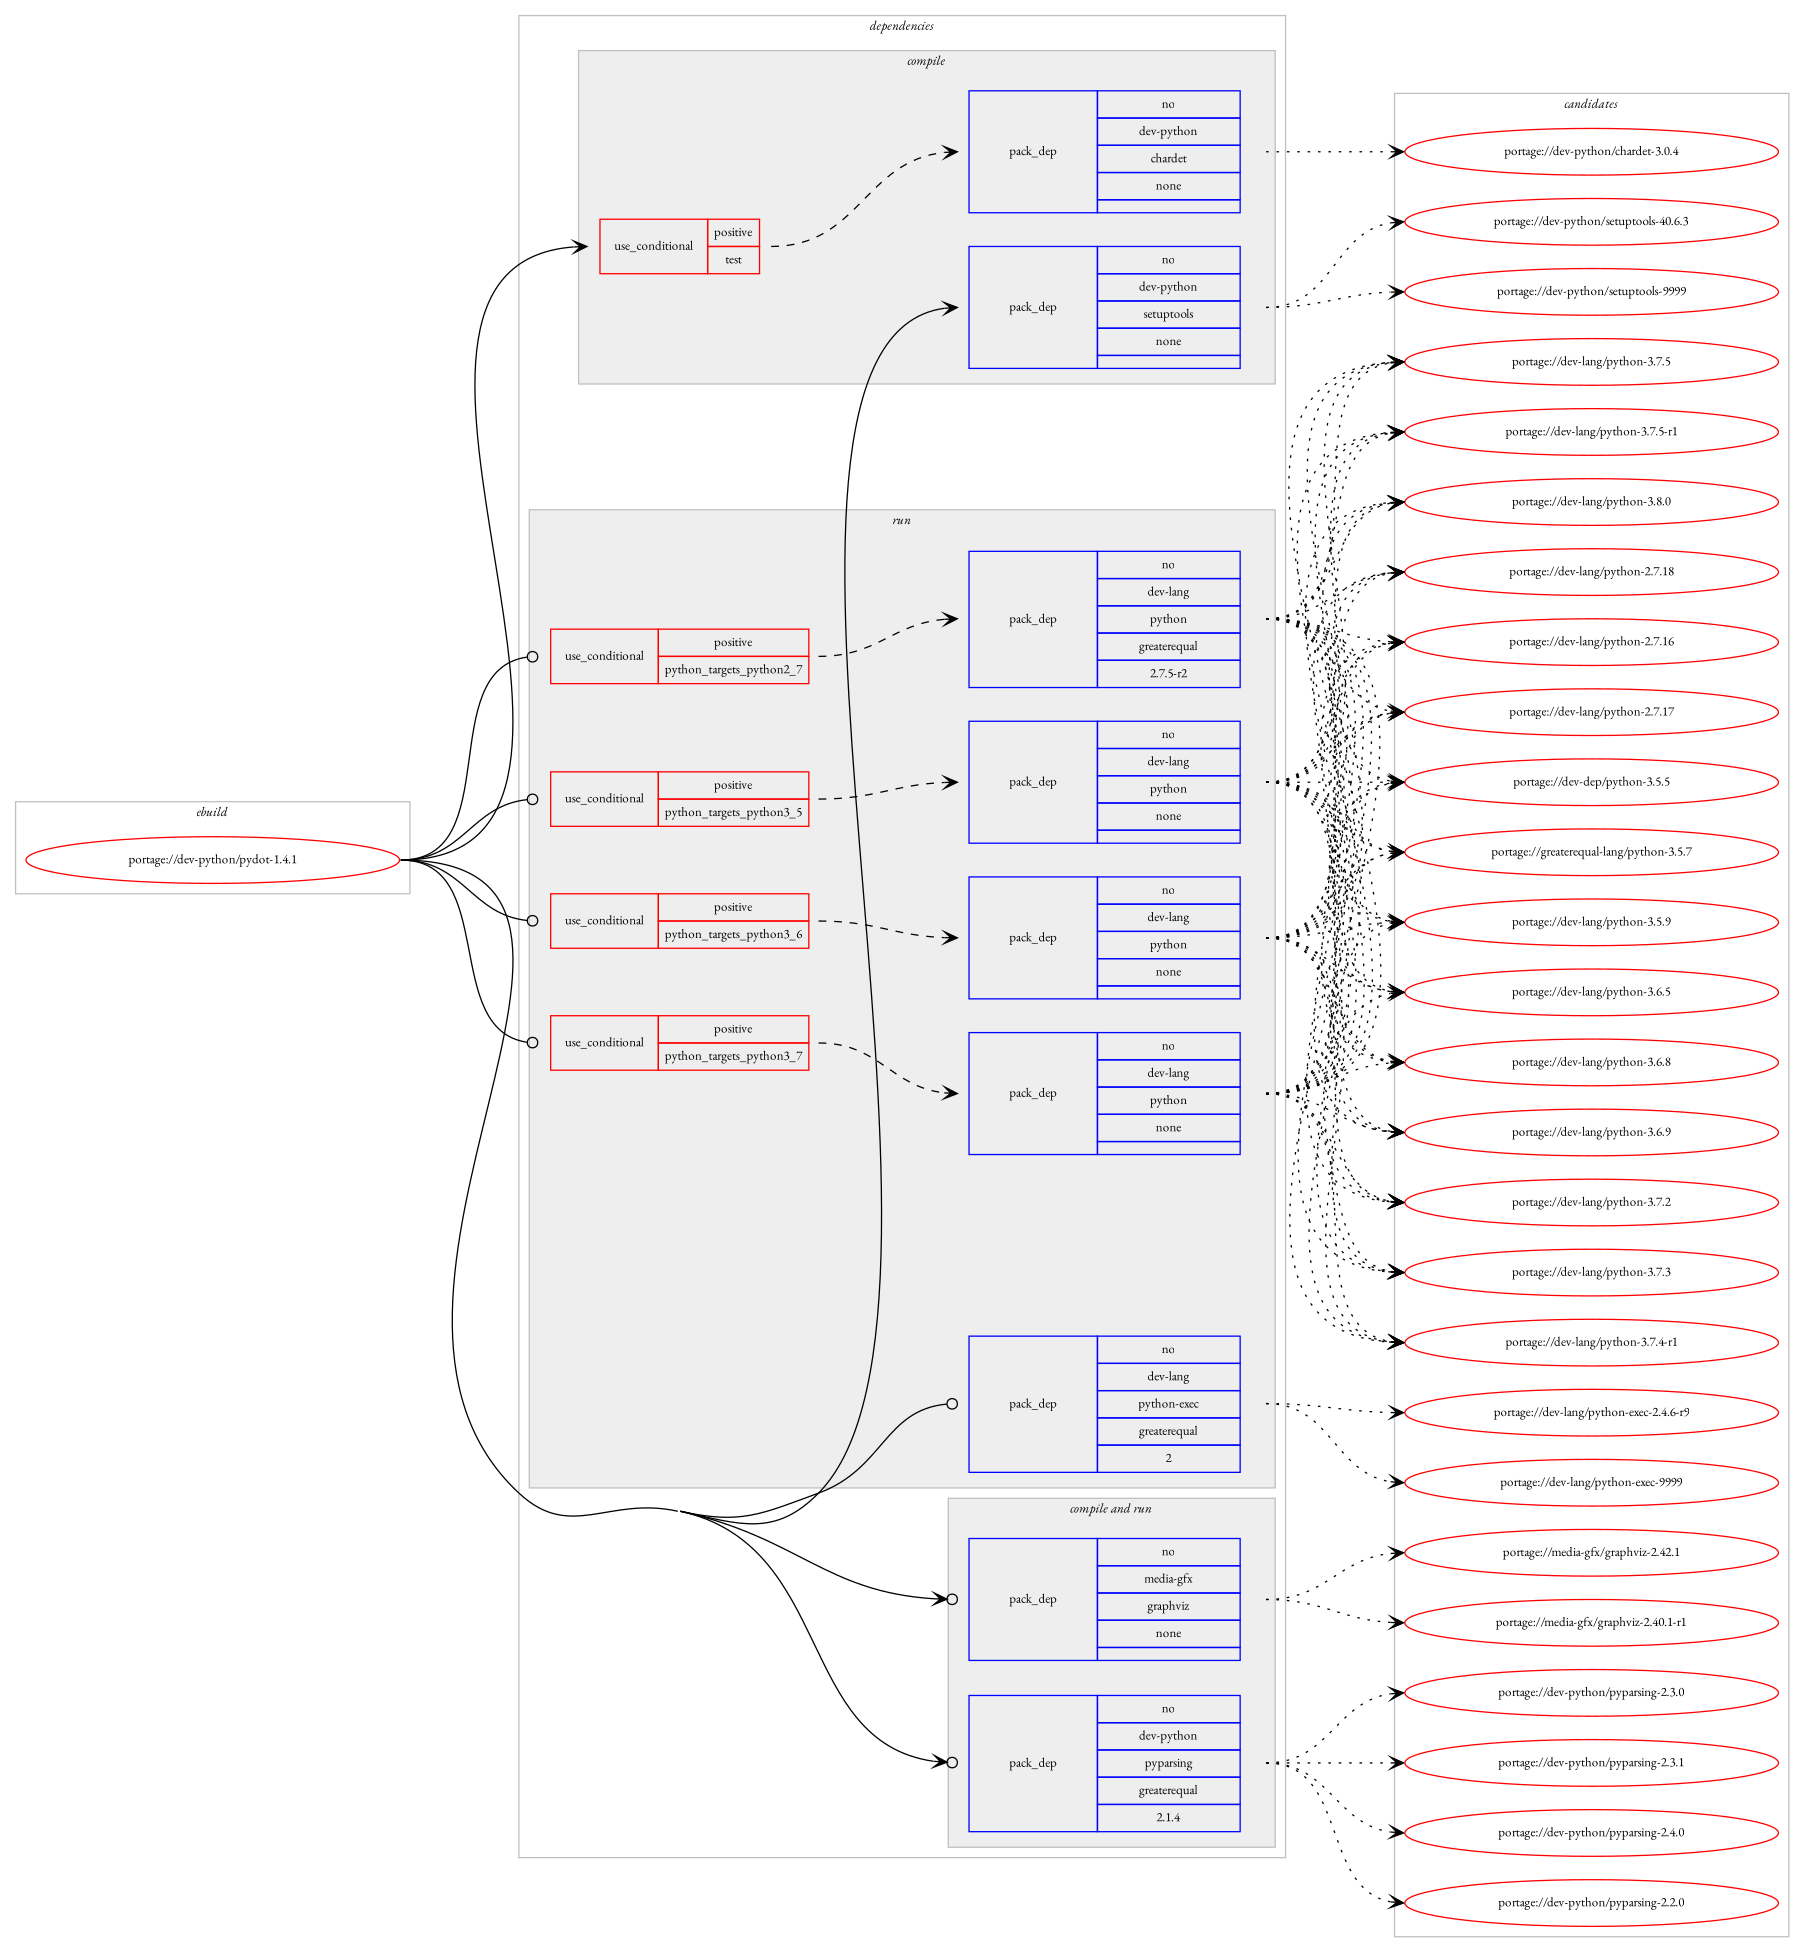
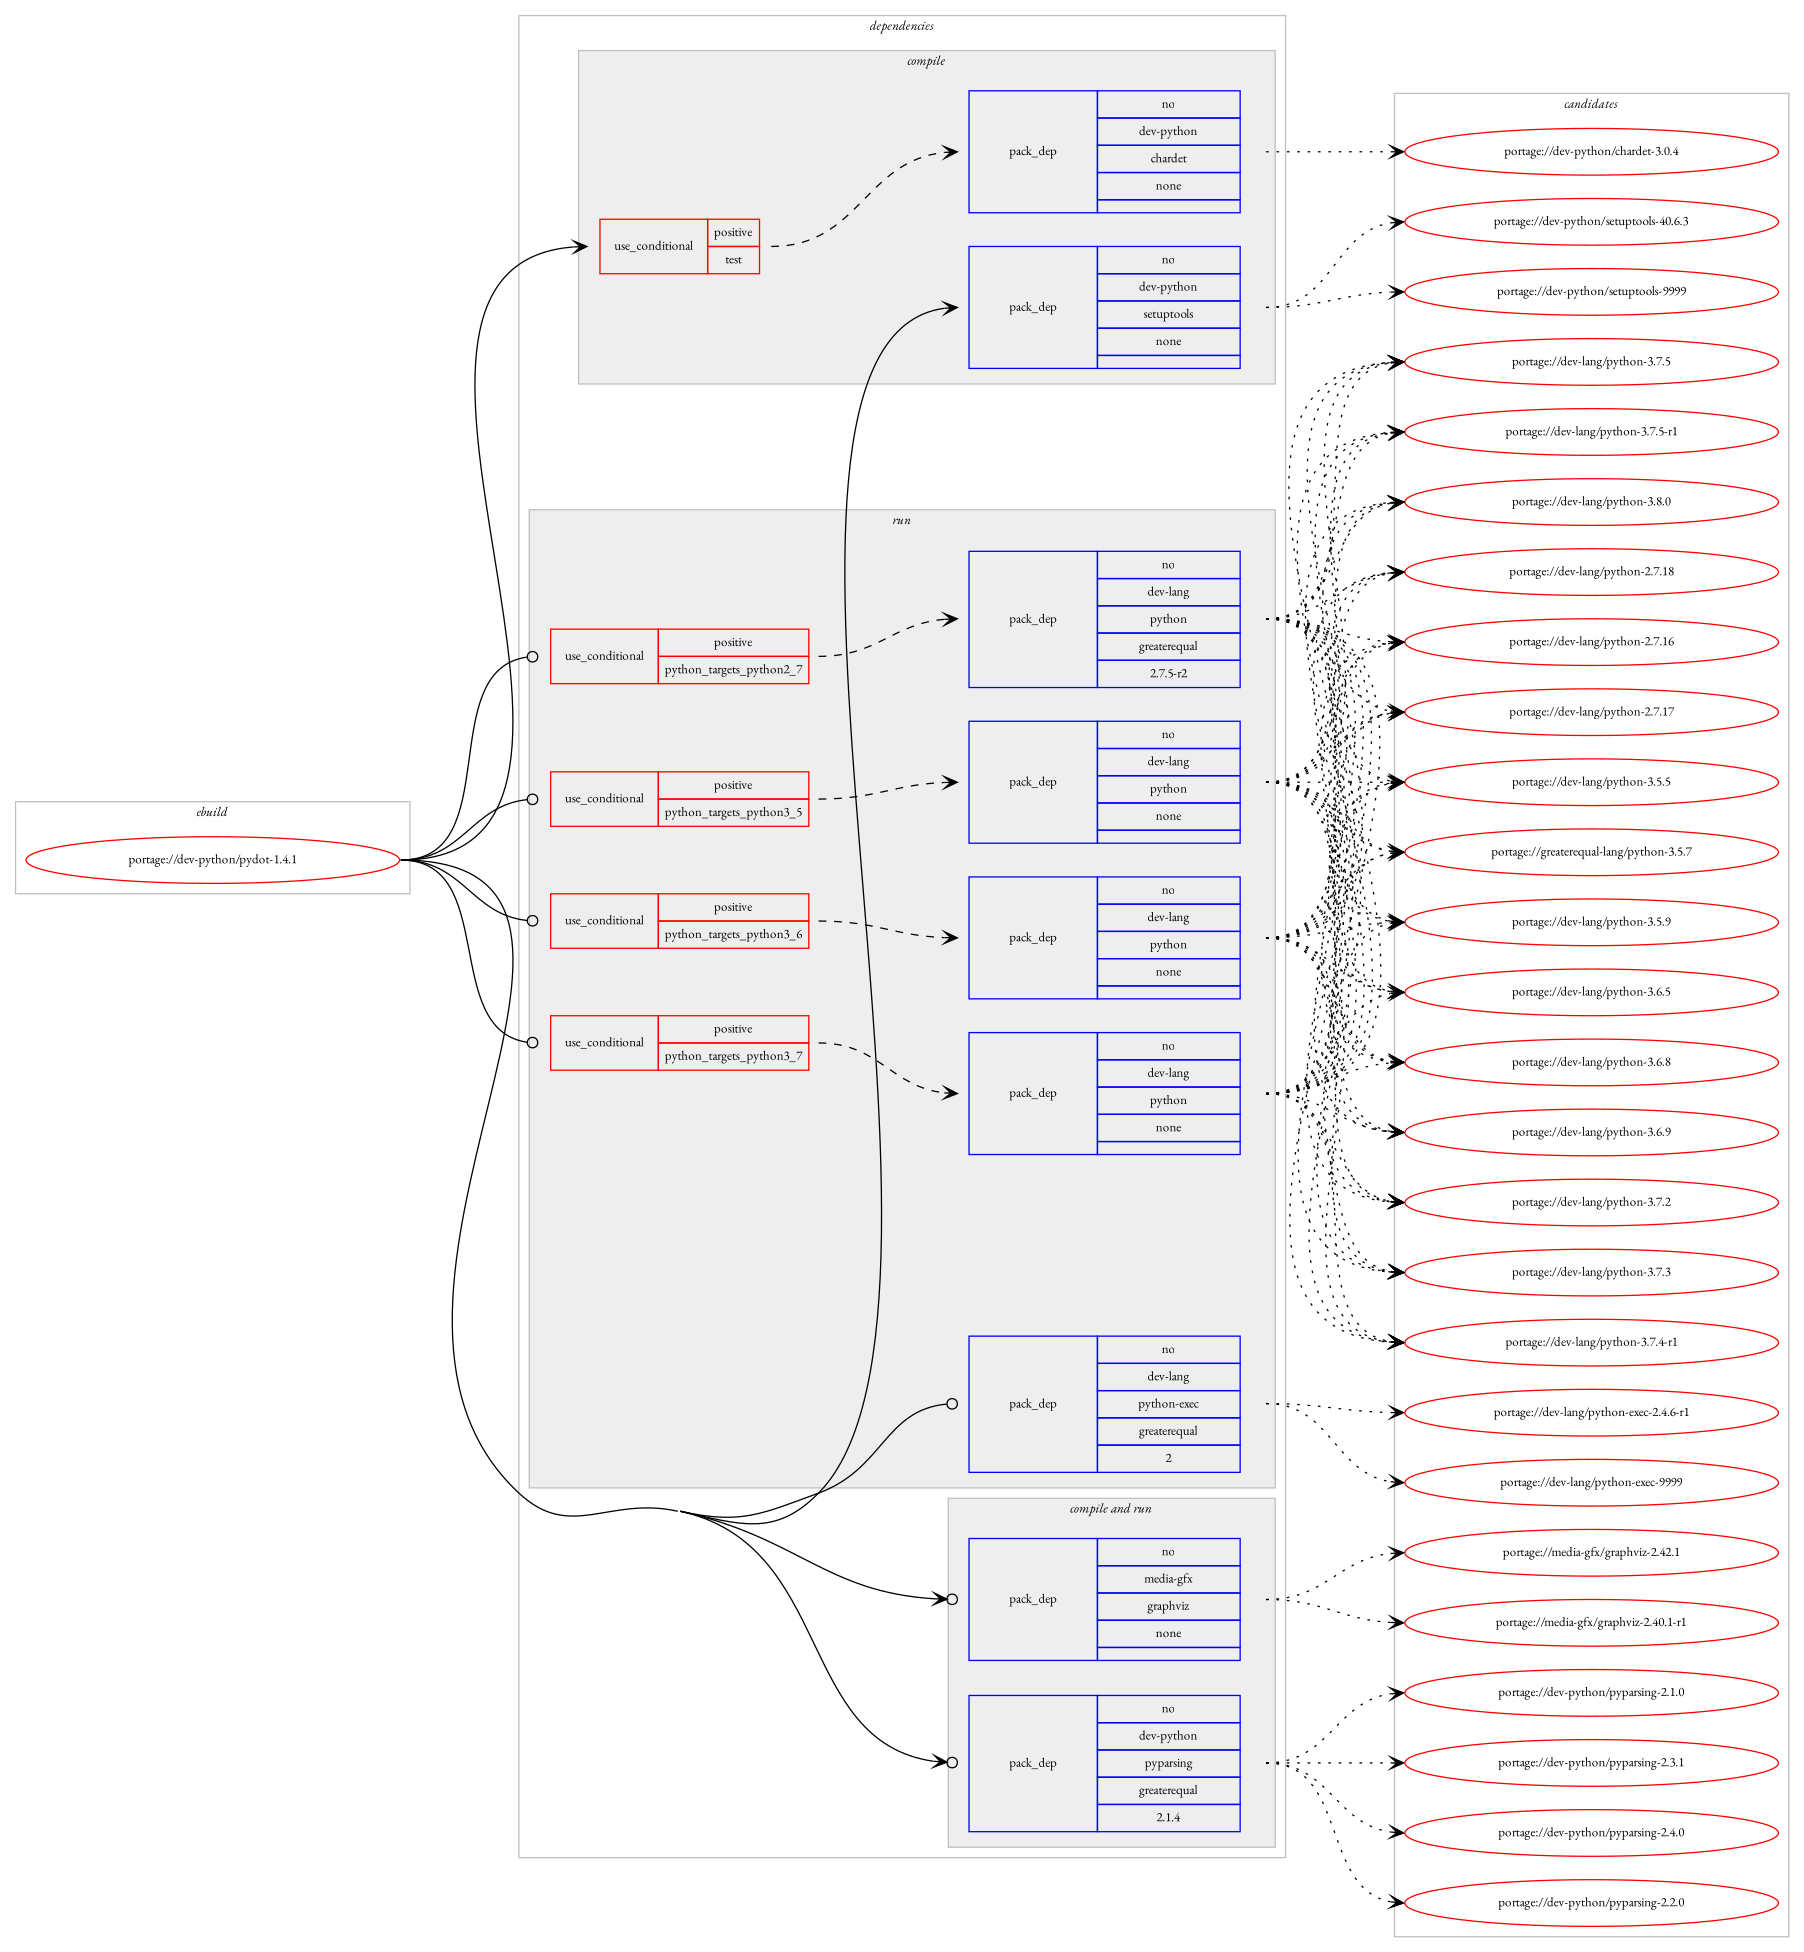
node "portage://dev-dep/python-3.5.5": label "portage://dev-dep/python-3.5.5" -> "portage://dev-lang/python-3.5.5"
node "portage://dev-lang/python-exec-2.4.6-r9": label "portage://dev-lang/python-exec-2.4.6-r9" -> "portage://dev-lang/python-exec-2.4.6-r1"
node "portage://dev-python/pyparsing-2.3.0": label "portage://dev-python/pyparsing-2.3.0" -> "portage://dev-python/pyparsing-2.1.0"
